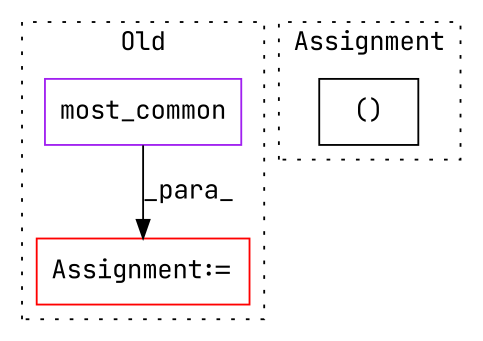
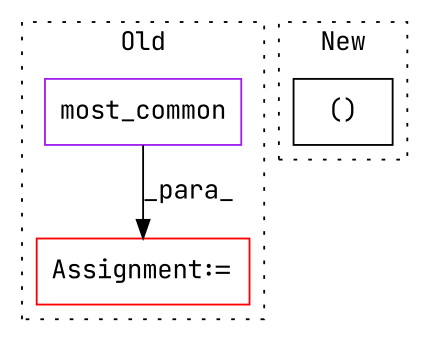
cluster "Assignment": label "Assignment" -> "New"
